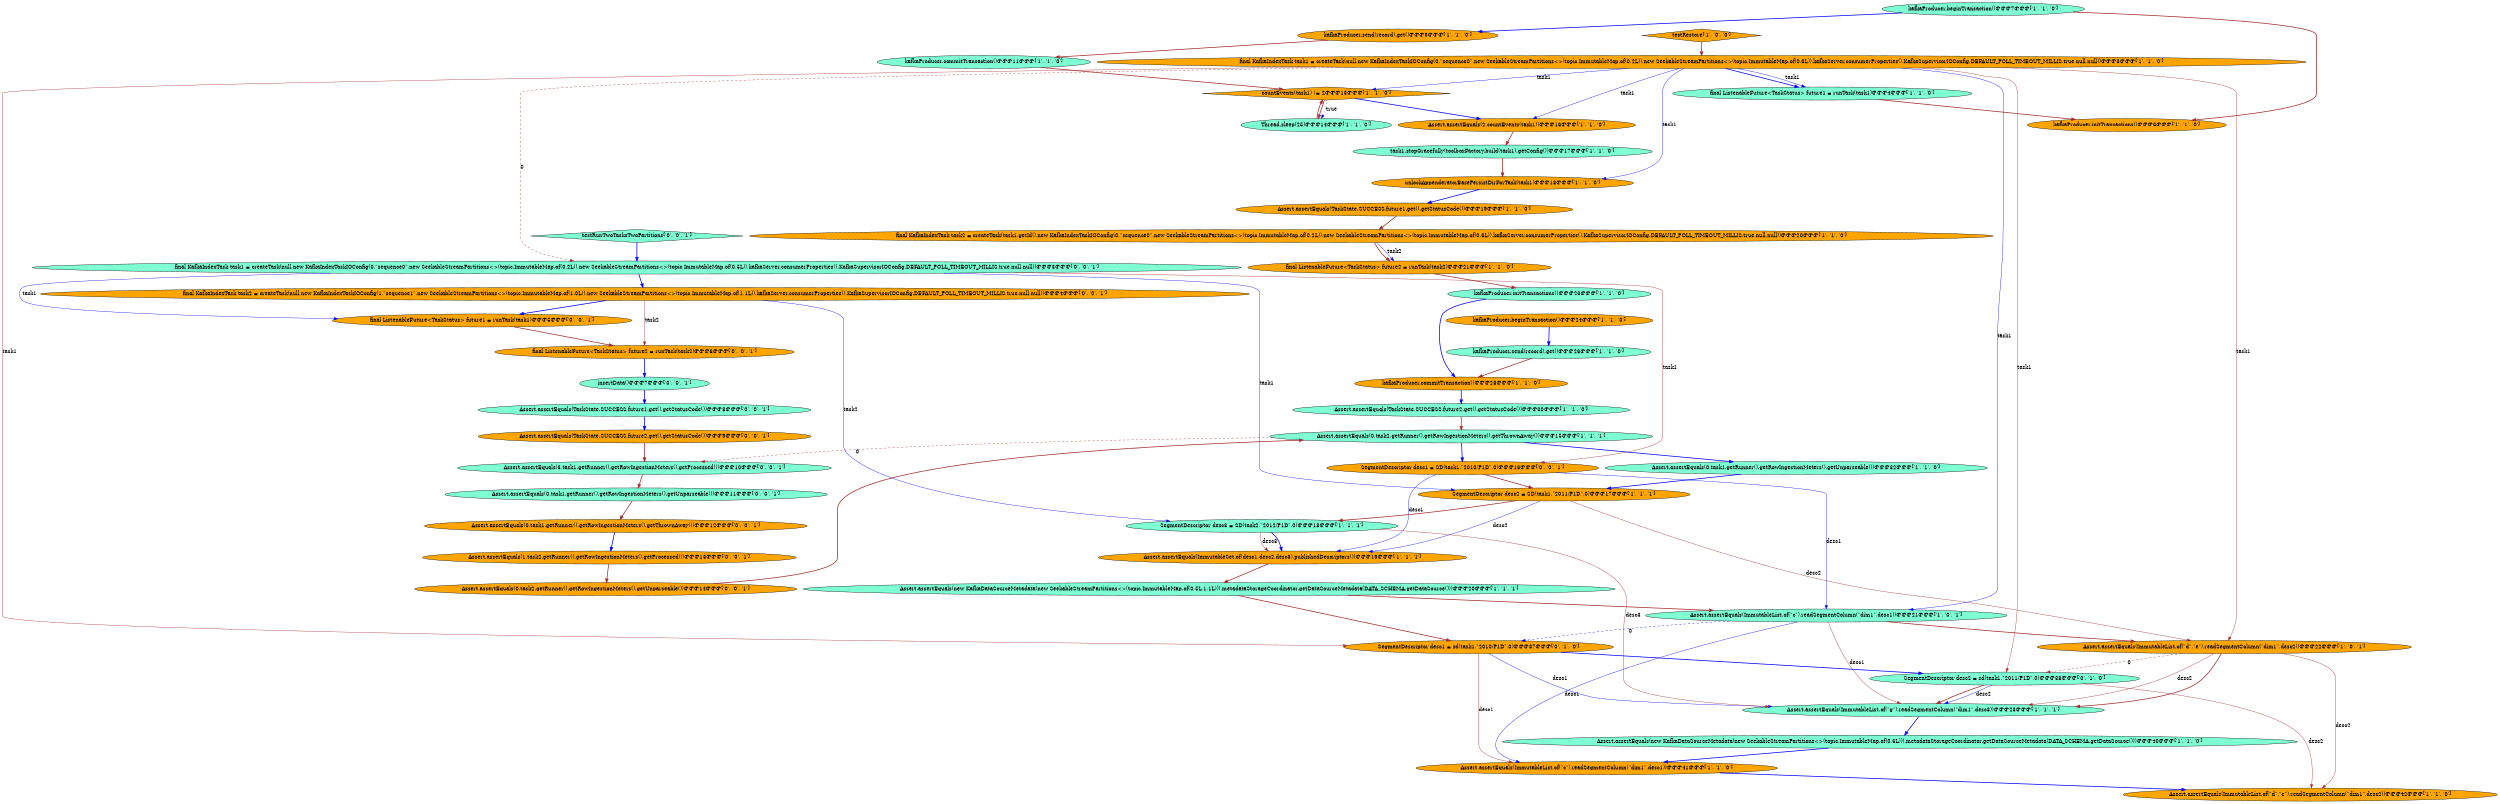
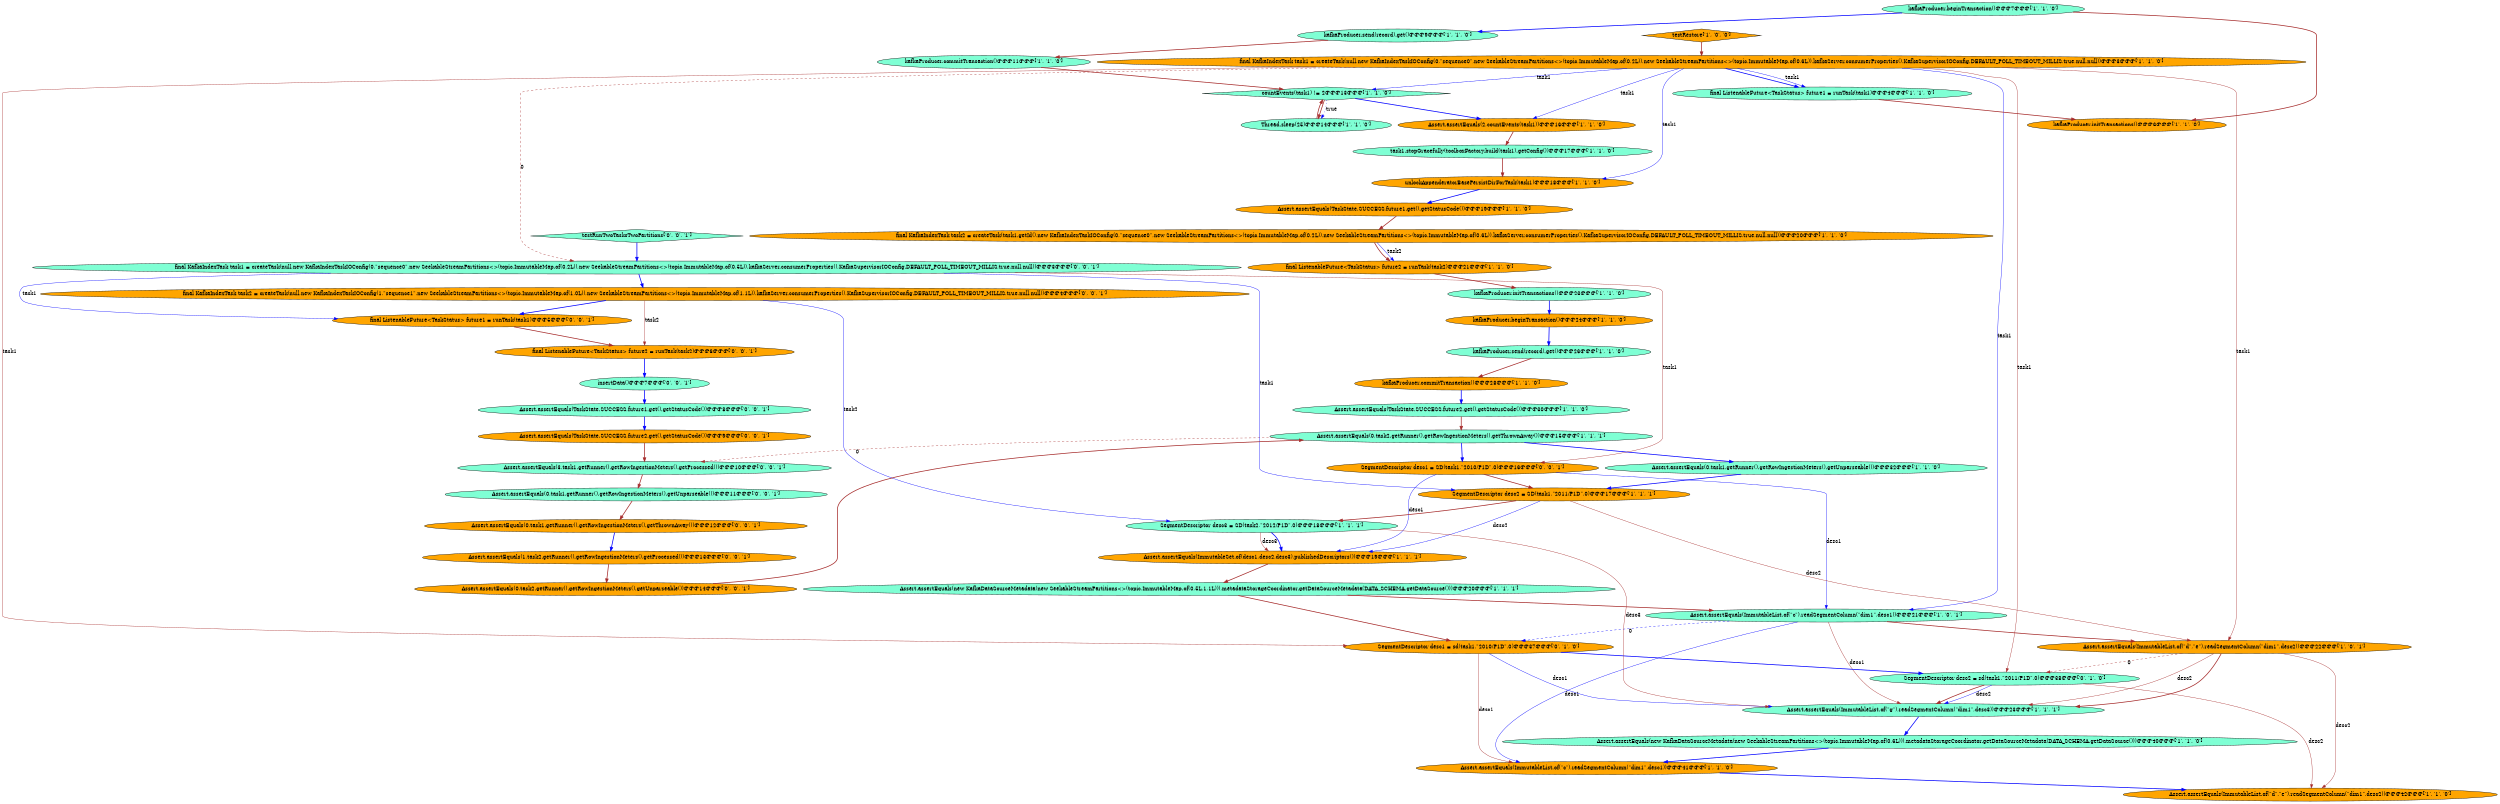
node "kafkaProducer.send(record).get()@@@9@@@['1', '1', '0']": fillcolor orange -> aquamarine
node "countEvents(task1) != 2@@@13@@@['1', '1', '0']": fillcolor orange -> aquamarine
edge "kafkaProducer.initTransactions()@@@23@@@['1', '1', '0']" -> "kafkaProducer.commitTransaction()@@@28@@@['1', '1', '0']": now "kafkaProducer.initTransactions()@@@23@@@['1', '1', '0']" -> "kafkaProducer.beginTransaction()@@@24@@@['1', '1', '0']"
